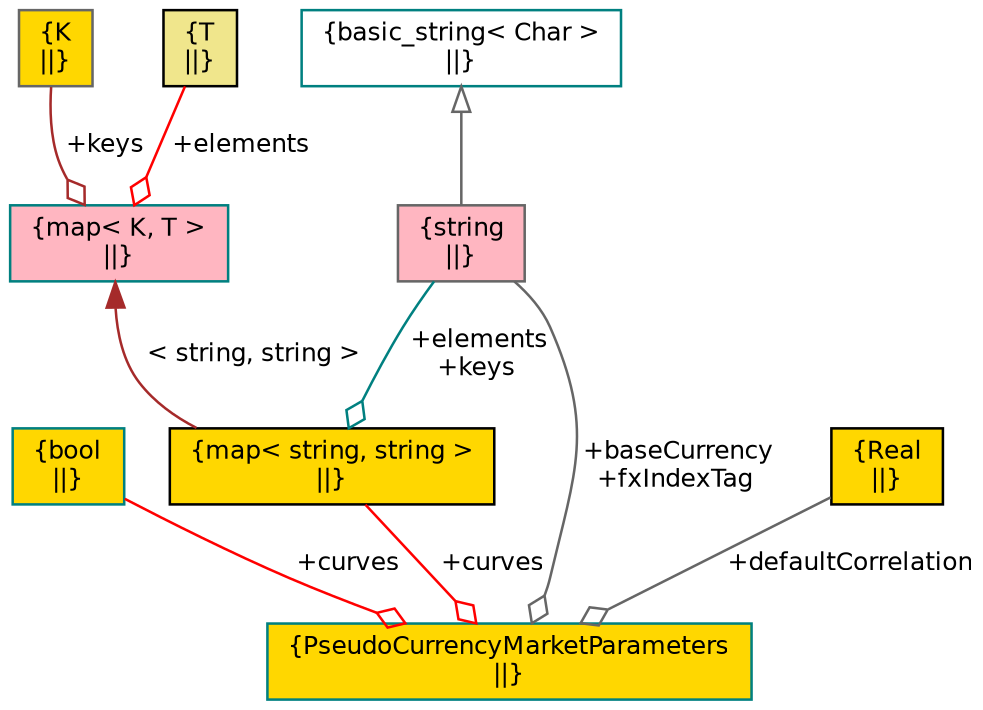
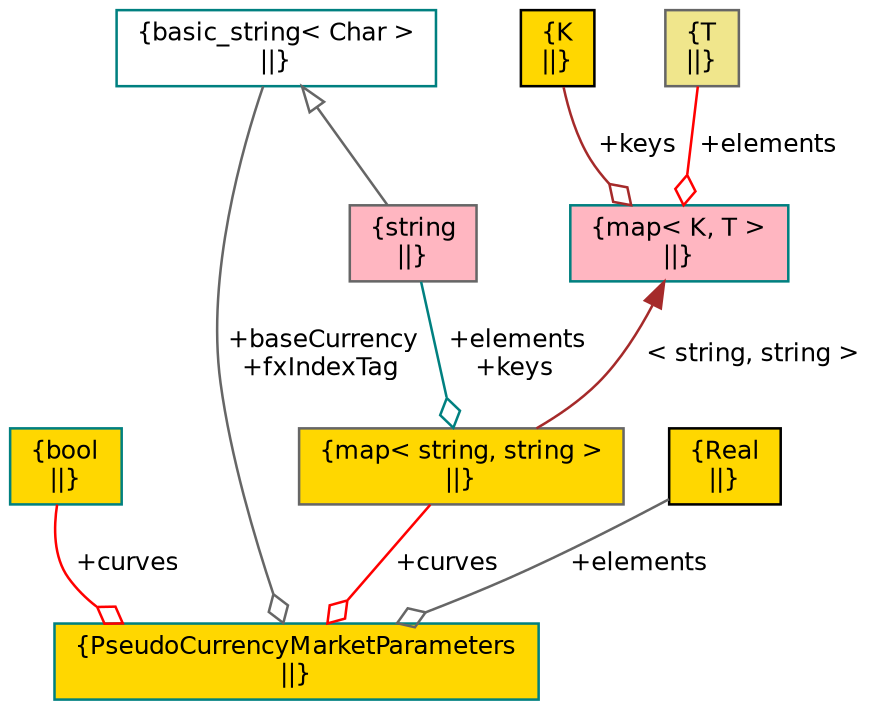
node "{K ||}": color gray40 -> black
node "{T ||}": color black -> gray40
edge "{string ||}" -> "{PseudoCurrencyMarketParameters ||}": now "{basic_string< Char > ||}" -> "{PseudoCurrencyMarketParameters ||}"
node "{map< string, string > ||}": color black -> gray40
edge "{Real ||}" -> "{PseudoCurrencyMarketParameters ||}": label " +defaultCorrelation" -> " +elements"
